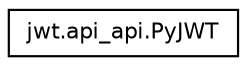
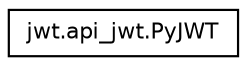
node "jwt.api_api.PyJWT": label "jwt.api_api.PyJWT" -> "jwt.api_jwt.PyJWT"
